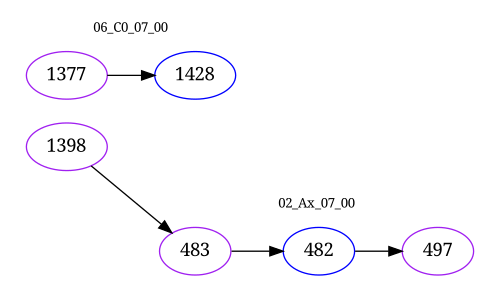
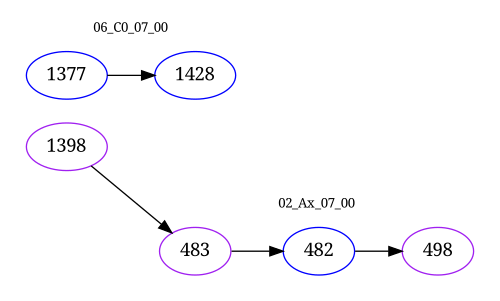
node "1377": color purple -> blue
node "497": label "497" -> "498"
